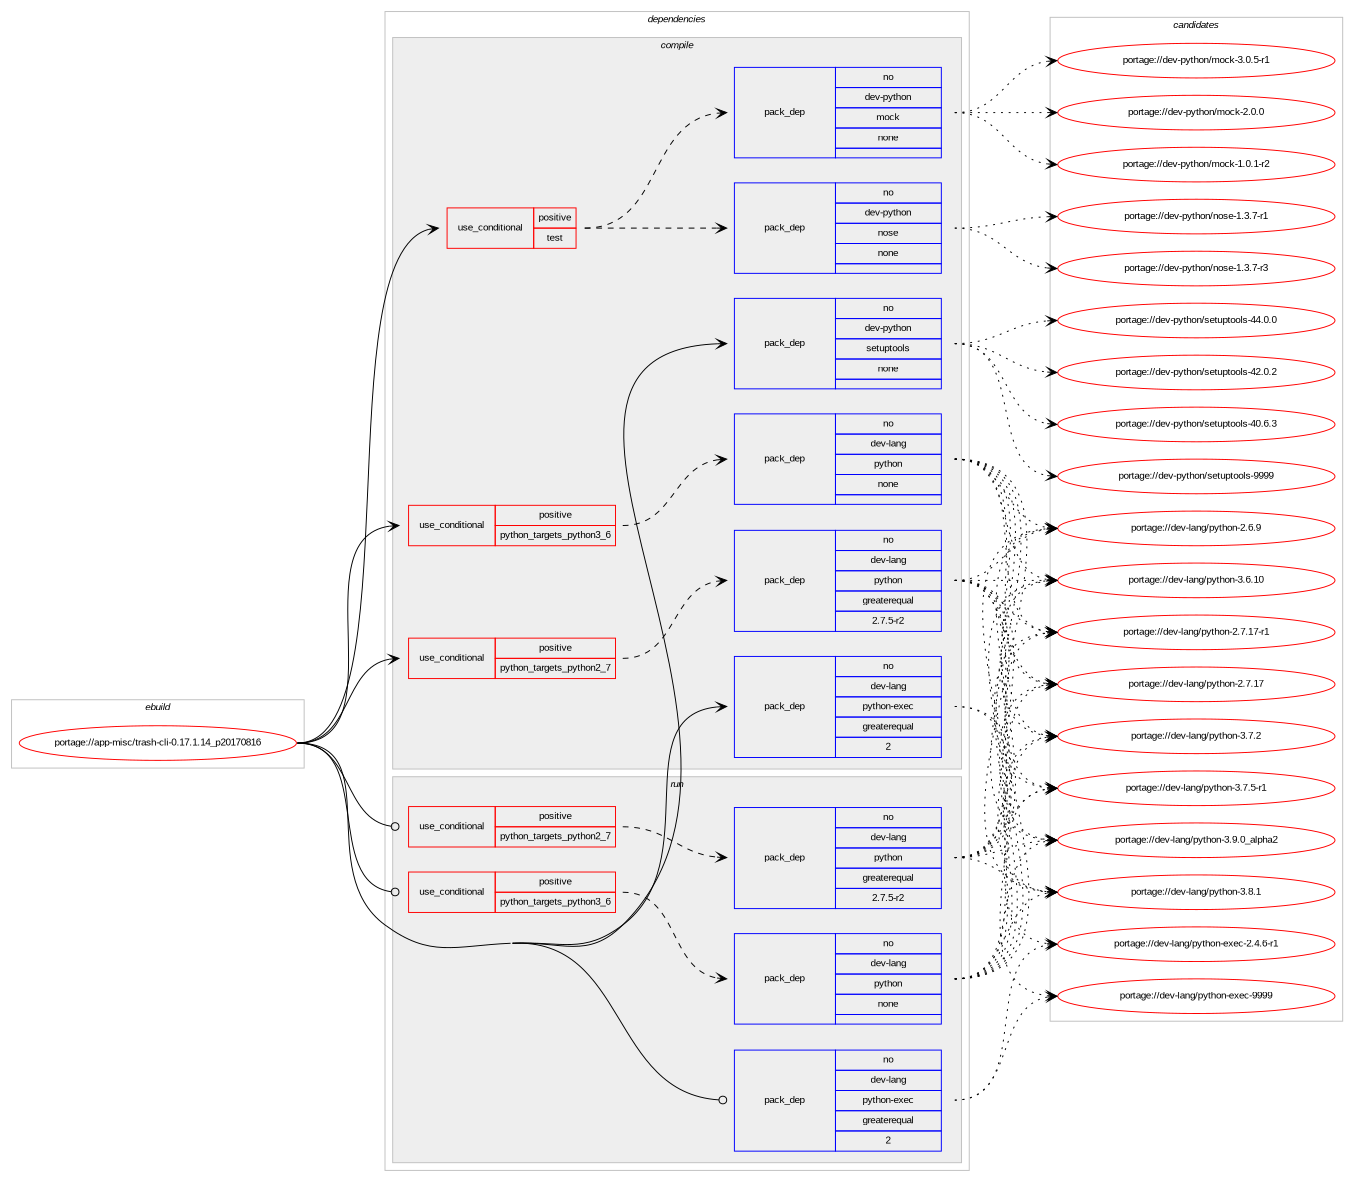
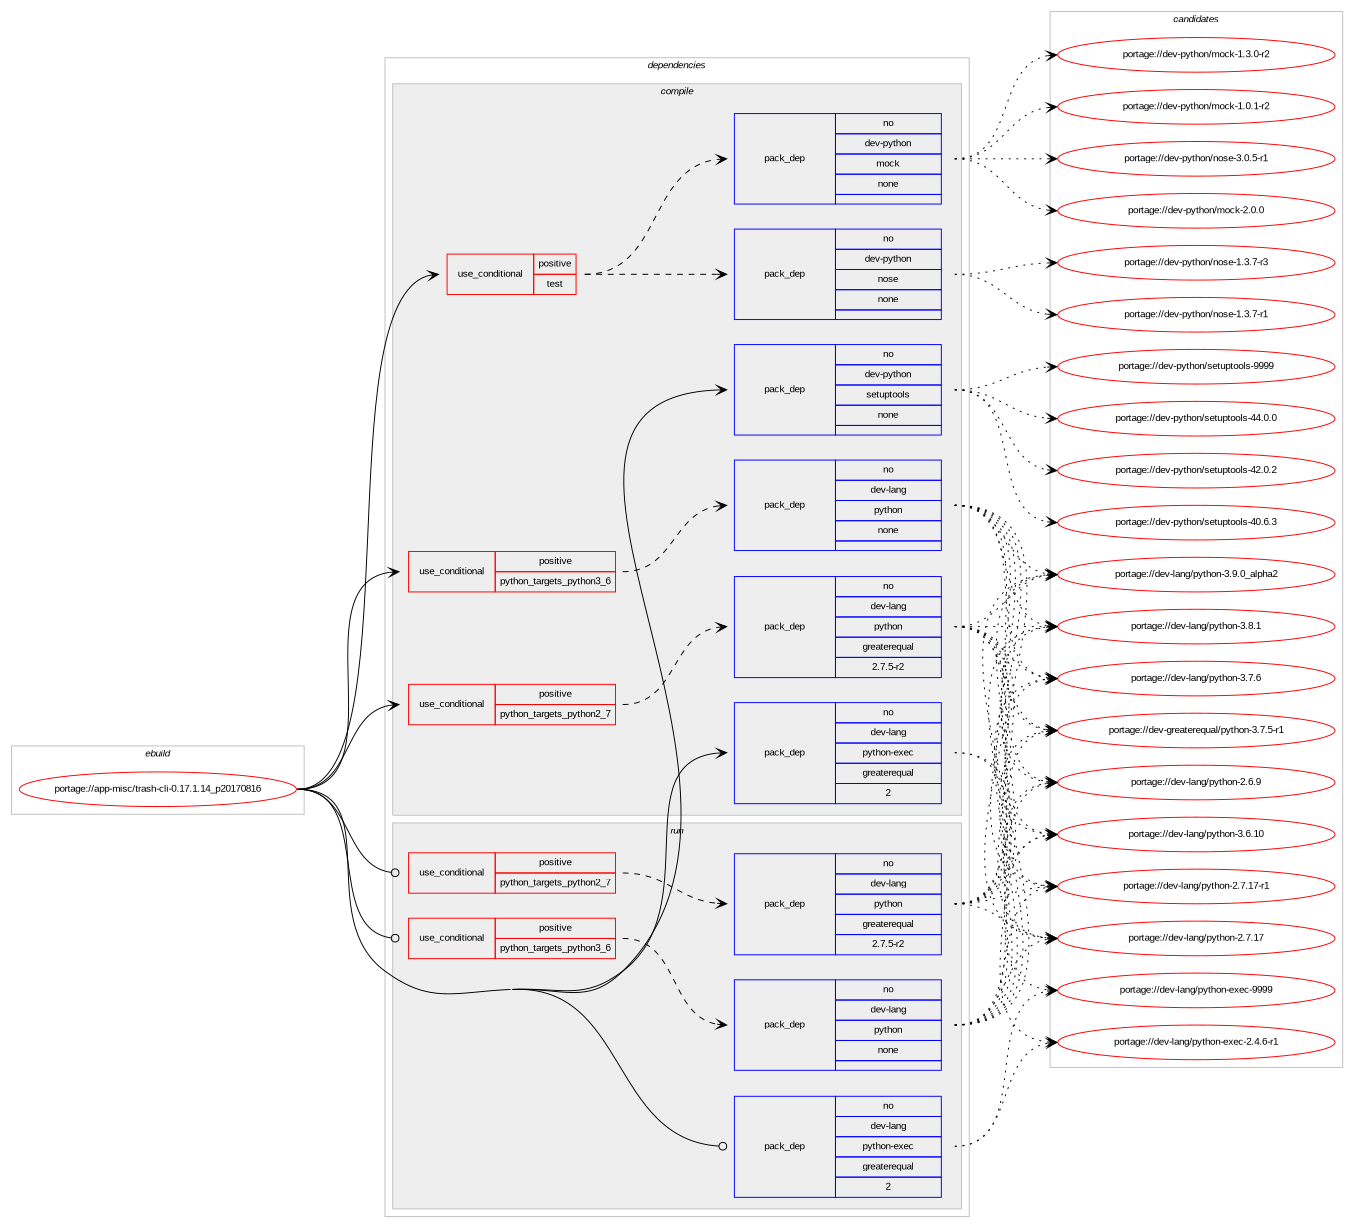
node "portage://dev-python/mock-1.3.0-r2": added
node "portage://dev-python/mock-3.0.5-r1": label "portage://dev-python/mock-3.0.5-r1" -> "portage://dev-python/nose-3.0.5-r1"
node "portage://dev-lang/python-3.7.2": label "portage://dev-lang/python-3.7.2" -> "portage://dev-lang/python-3.7.6"
node "portage://dev-lang/python-3.7.5-r1": label "portage://dev-lang/python-3.7.5-r1" -> "portage://dev-greaterequal/python-3.7.5-r1"
